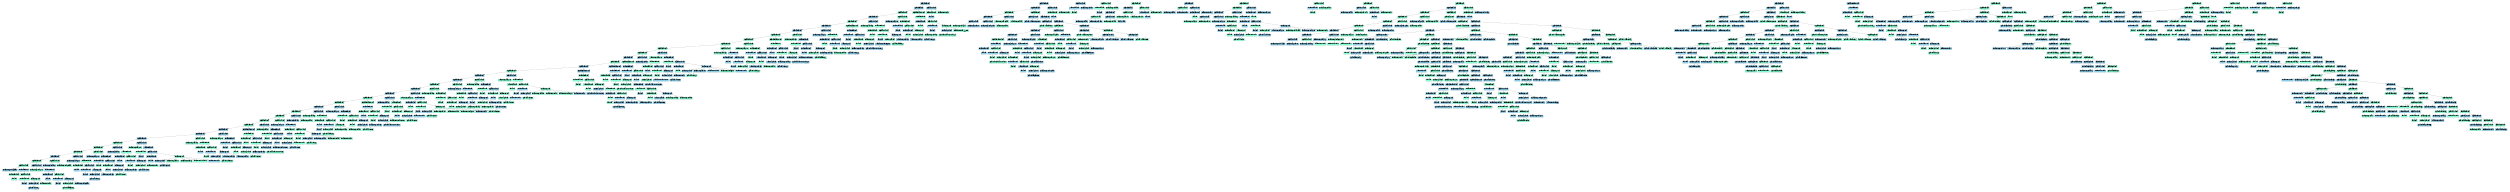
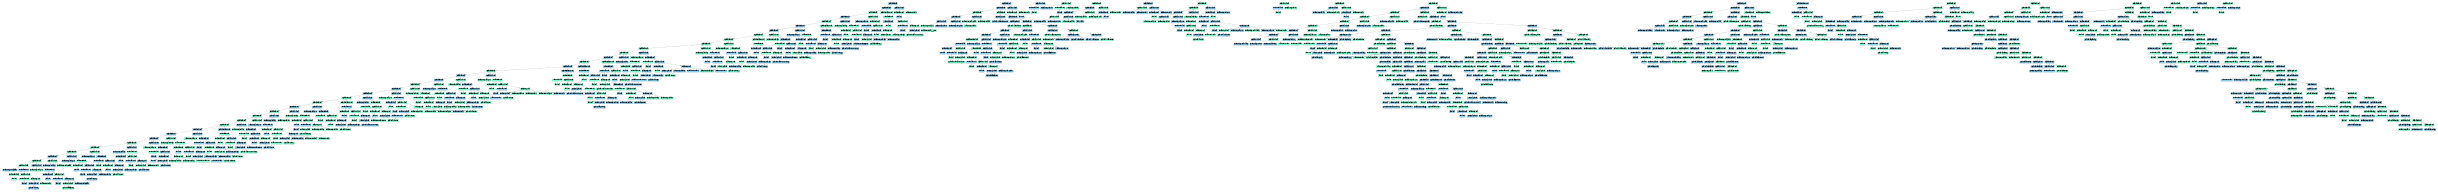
node "ExpressionLocalNode: v_ExpressionESeqNode": label "ExpressionLocalNode: v_ExpressionESeqNode" -> "ExpressionLocalNode: v_Age"
node "LabelNode: Print@2048": removed
node "LabelNode: GetNext@1978": removed
